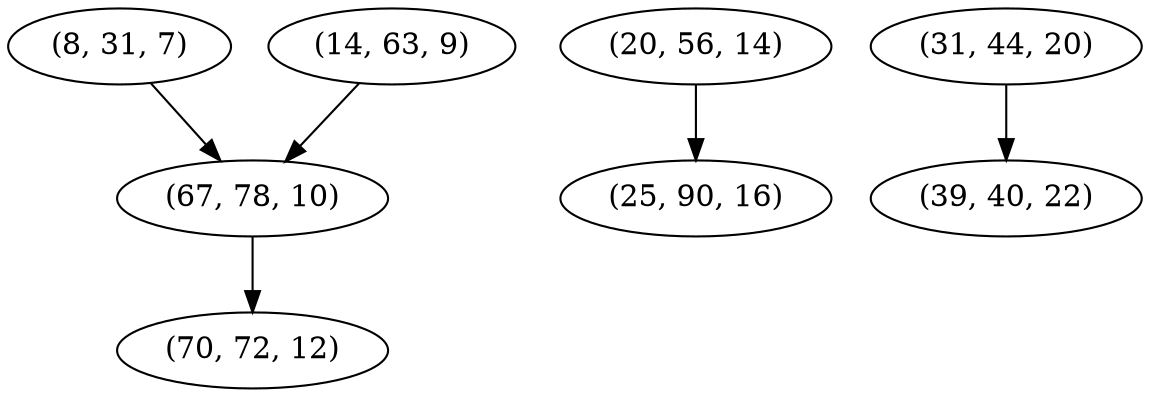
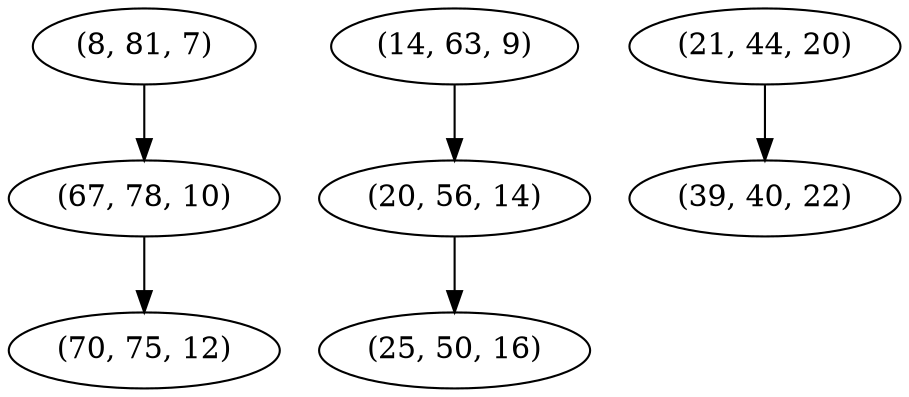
node "(8, 31, 7)": label "(8, 31, 7)" -> "(8, 81, 7)"
node "(31, 44, 20)": label "(31, 44, 20)" -> "(21, 44, 20)"
edge "(14, 63, 9)" -> "(67, 78, 10)": now "(14, 63, 9)" -> "(20, 56, 14)"
node "(25, 90, 16)": label "(25, 90, 16)" -> "(25, 50, 16)"
node "(70, 72, 12)": label "(70, 72, 12)" -> "(70, 75, 12)"
